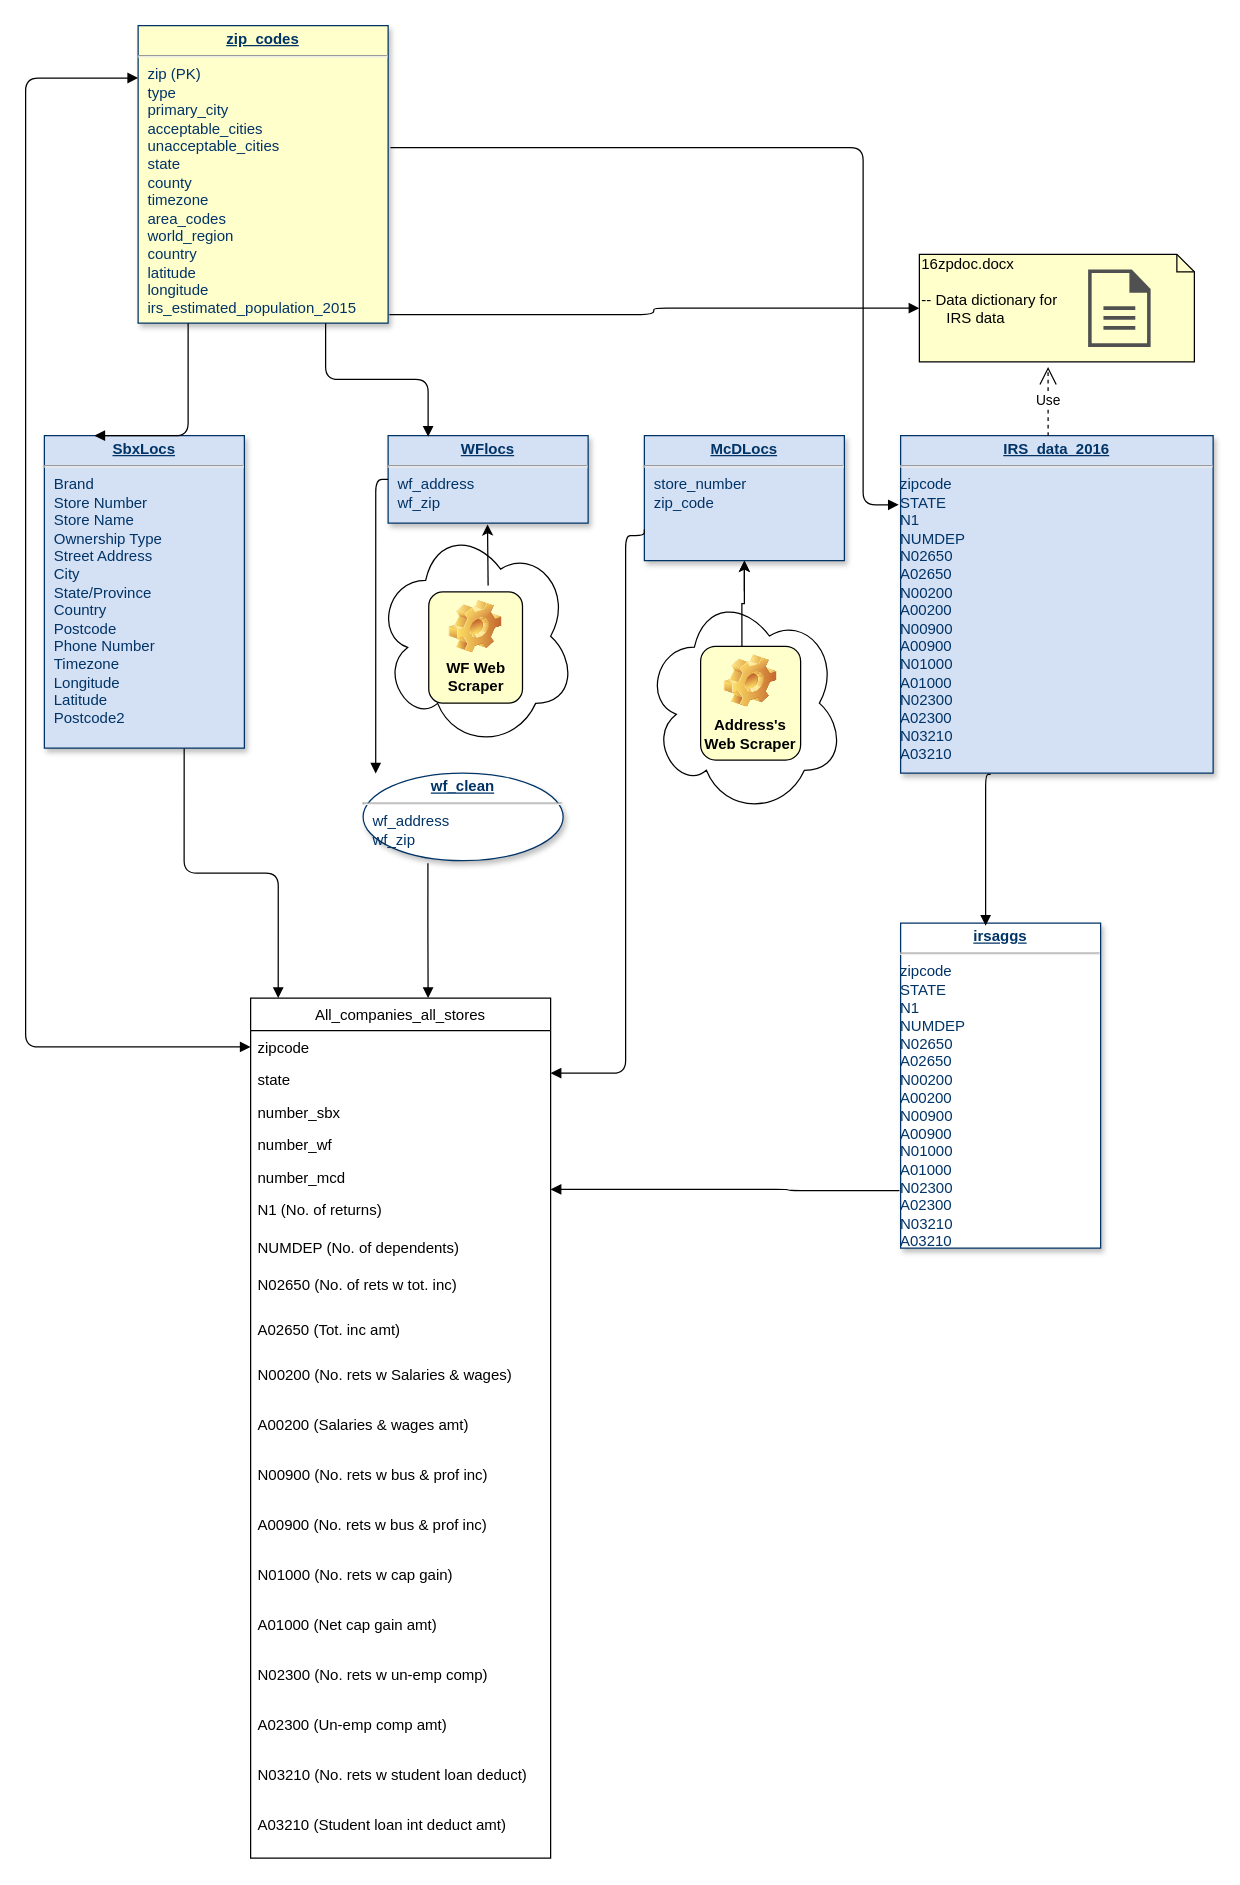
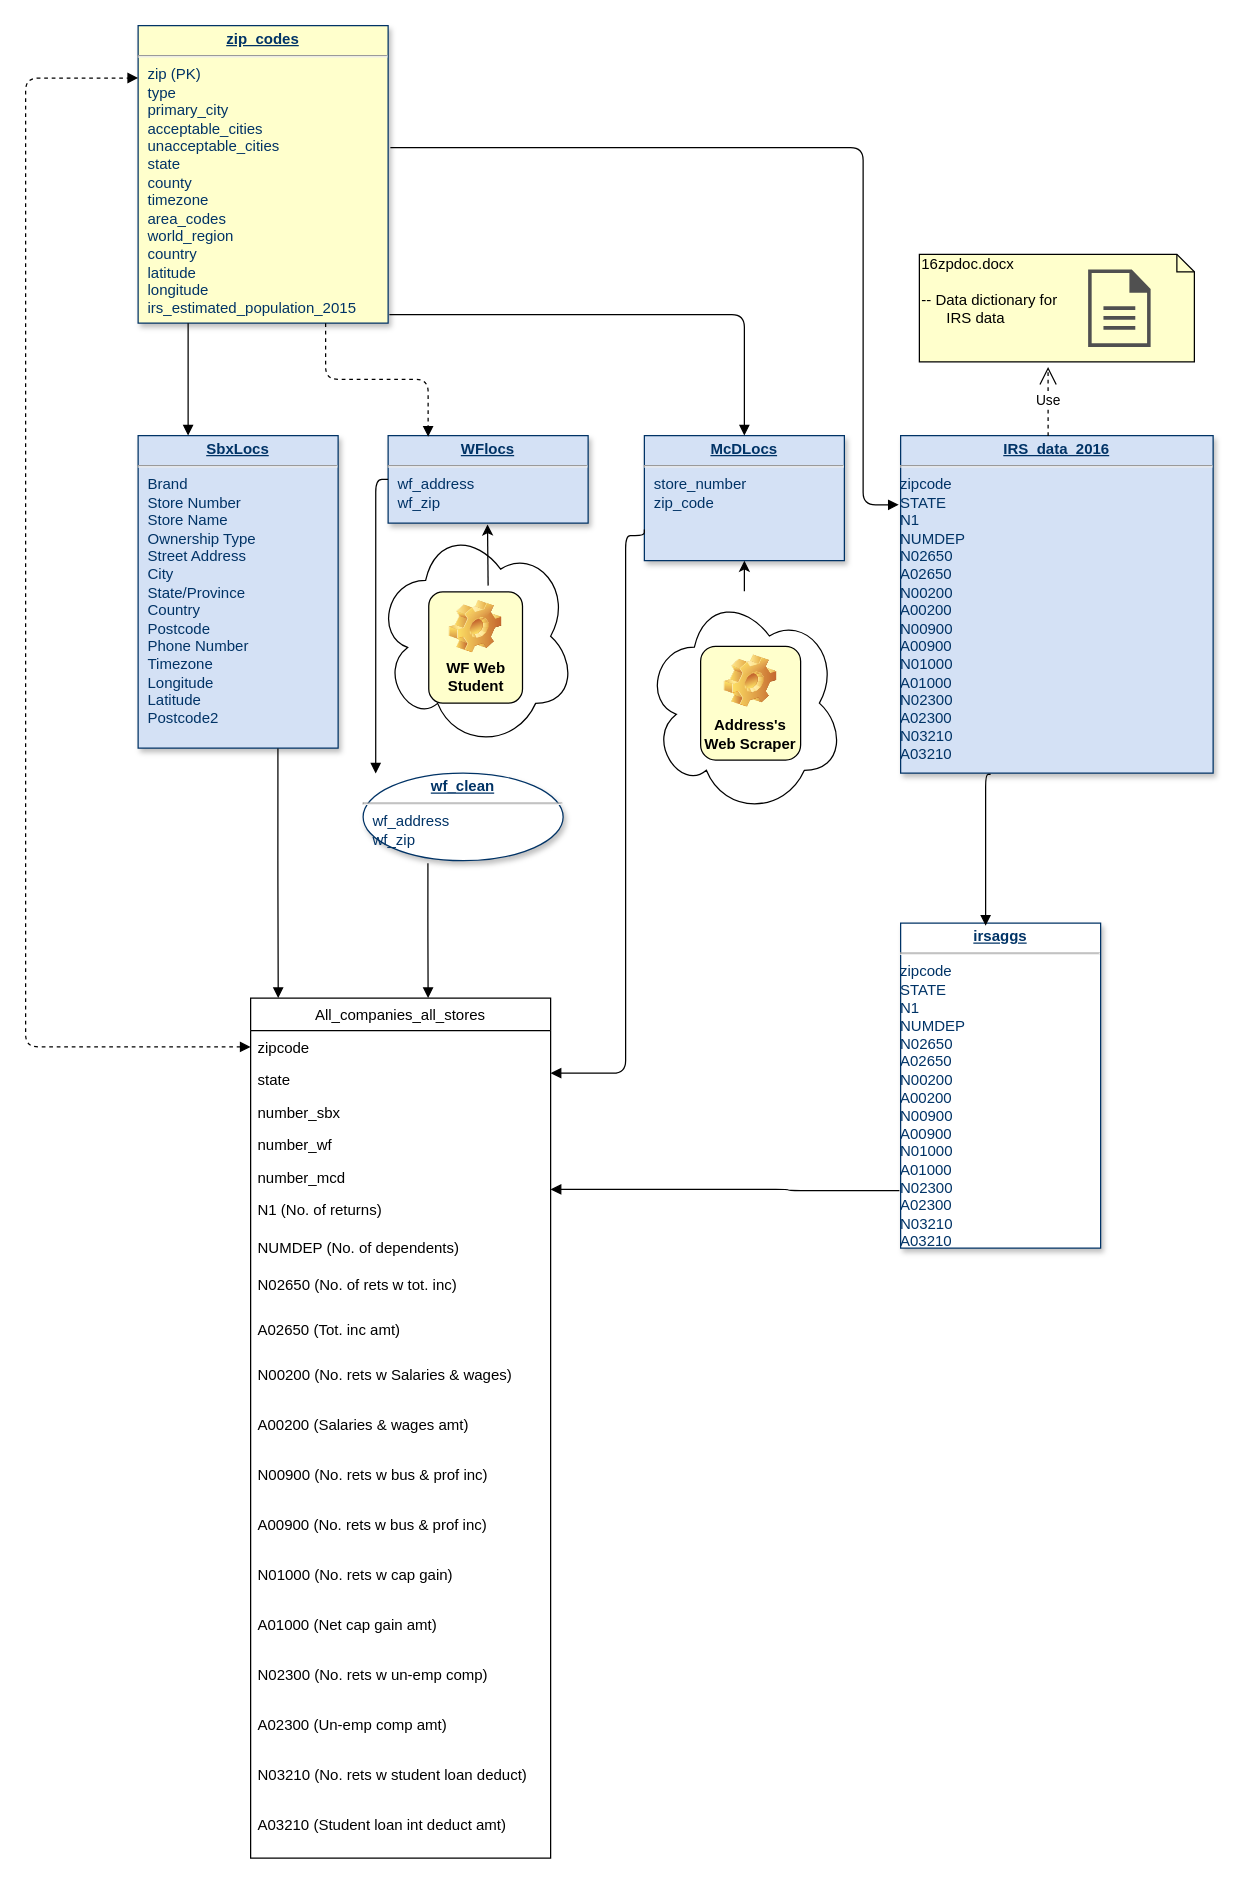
edge "zip_codes zip (PK) type primary_city acceptable_cities unacceptable_cities state county timezone area_codes world_region country latitude longitude irs_estimated_population_2015" -> "16zpdoc.docx -- Data dictionary for IRS data": now "zip_codes zip (PK) type primary_city acceptable_cities unacceptable_cities state county timezone area_codes world_region country latitude longitude irs_estimated_population_2015" -> "McDLocs store_number zip_code"
edge "zip_codes zip (PK) type primary_city acceptable_cities unacceptable_cities state county timezone area_codes world_region country latitude longitude irs_estimated_population_2015" -> "WFlocs wf_address wf_zip": style solid -> dashed
node "SbxLocs Brand Store Number Store Name Ownership Type Street Address City State/Province Country Postcode Phone Number Timezone Longitude Latitude Postcode2": moved (144, 592) -> (238, 592)
edge "zip_codes zip (PK) type primary_city acceptable_cities unacceptable_cities state county timezone area_codes world_region country latitude longitude irs_estimated_population_2015" -- "zipcode": style solid -> dashed
edge "Address's Web Scraper" -> "McDLocs store_number zip_code": removed
node "WF Web Scraper": label "WF Web Scraper" -> "WF Web Student"
